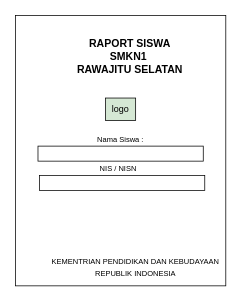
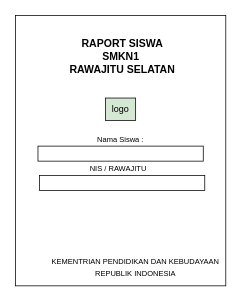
node "RAPORT SISWA SMKN1 RAWAJITU SELATAN": moved (129, 57) -> (122, 57)
node "NIS / NISN": label "NIS / NISN" -> "NIS / RAWAJITU"
